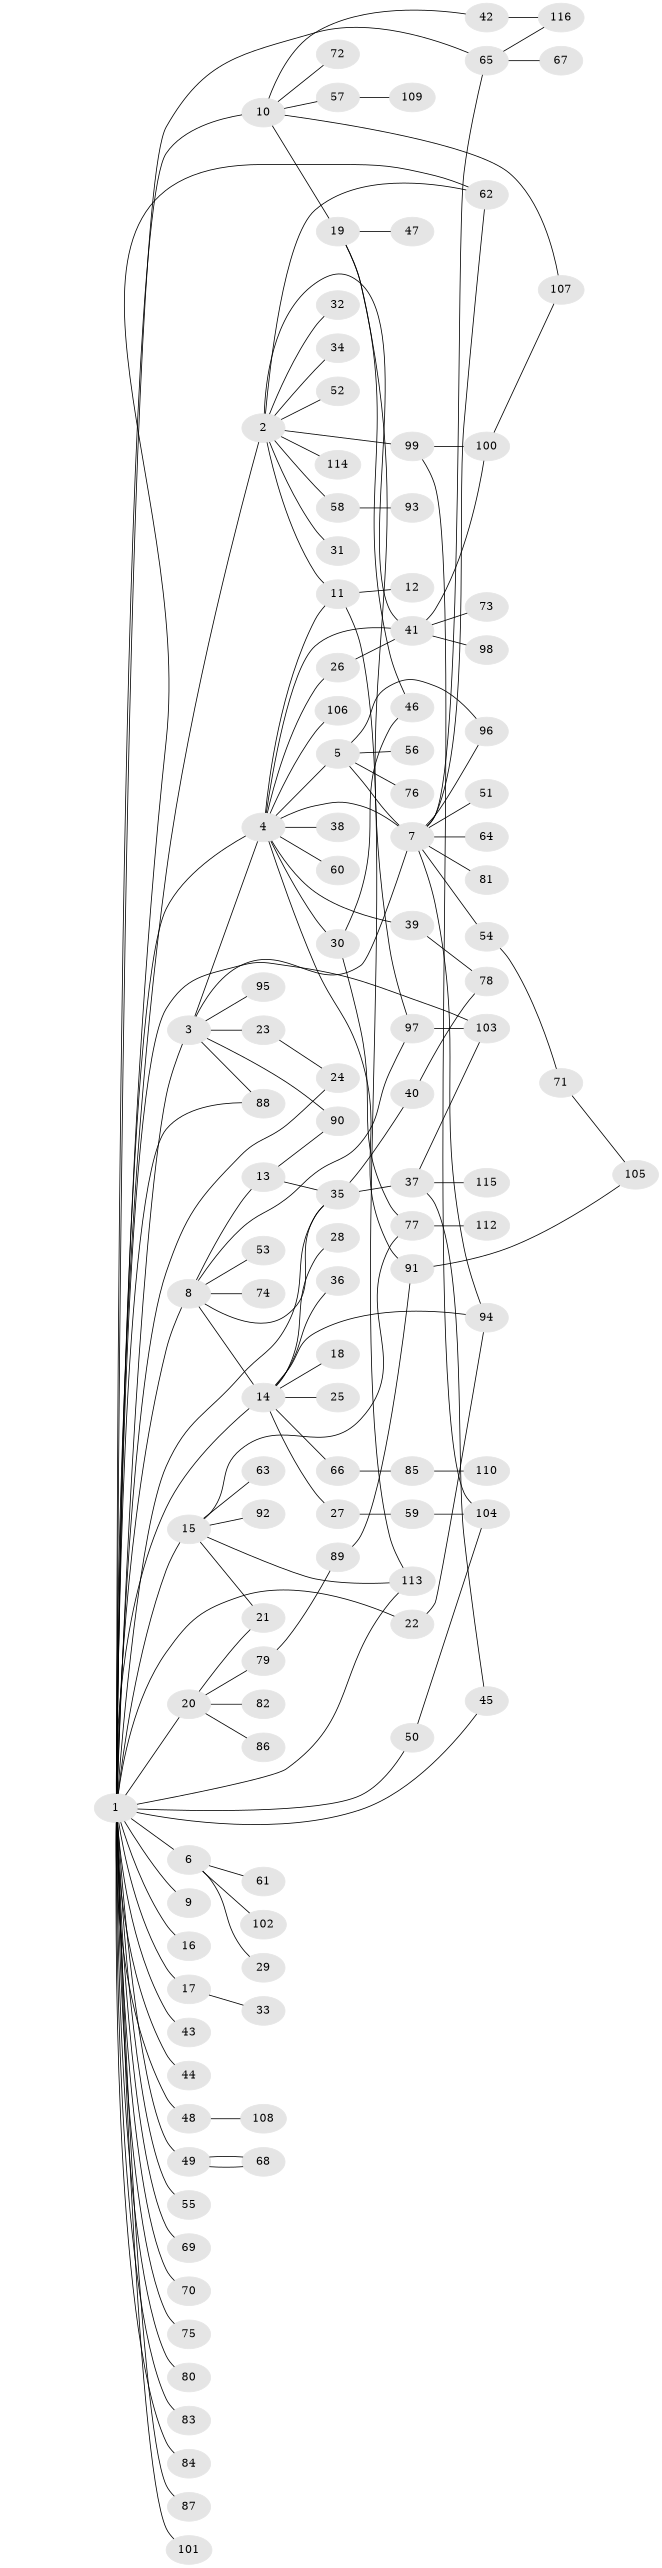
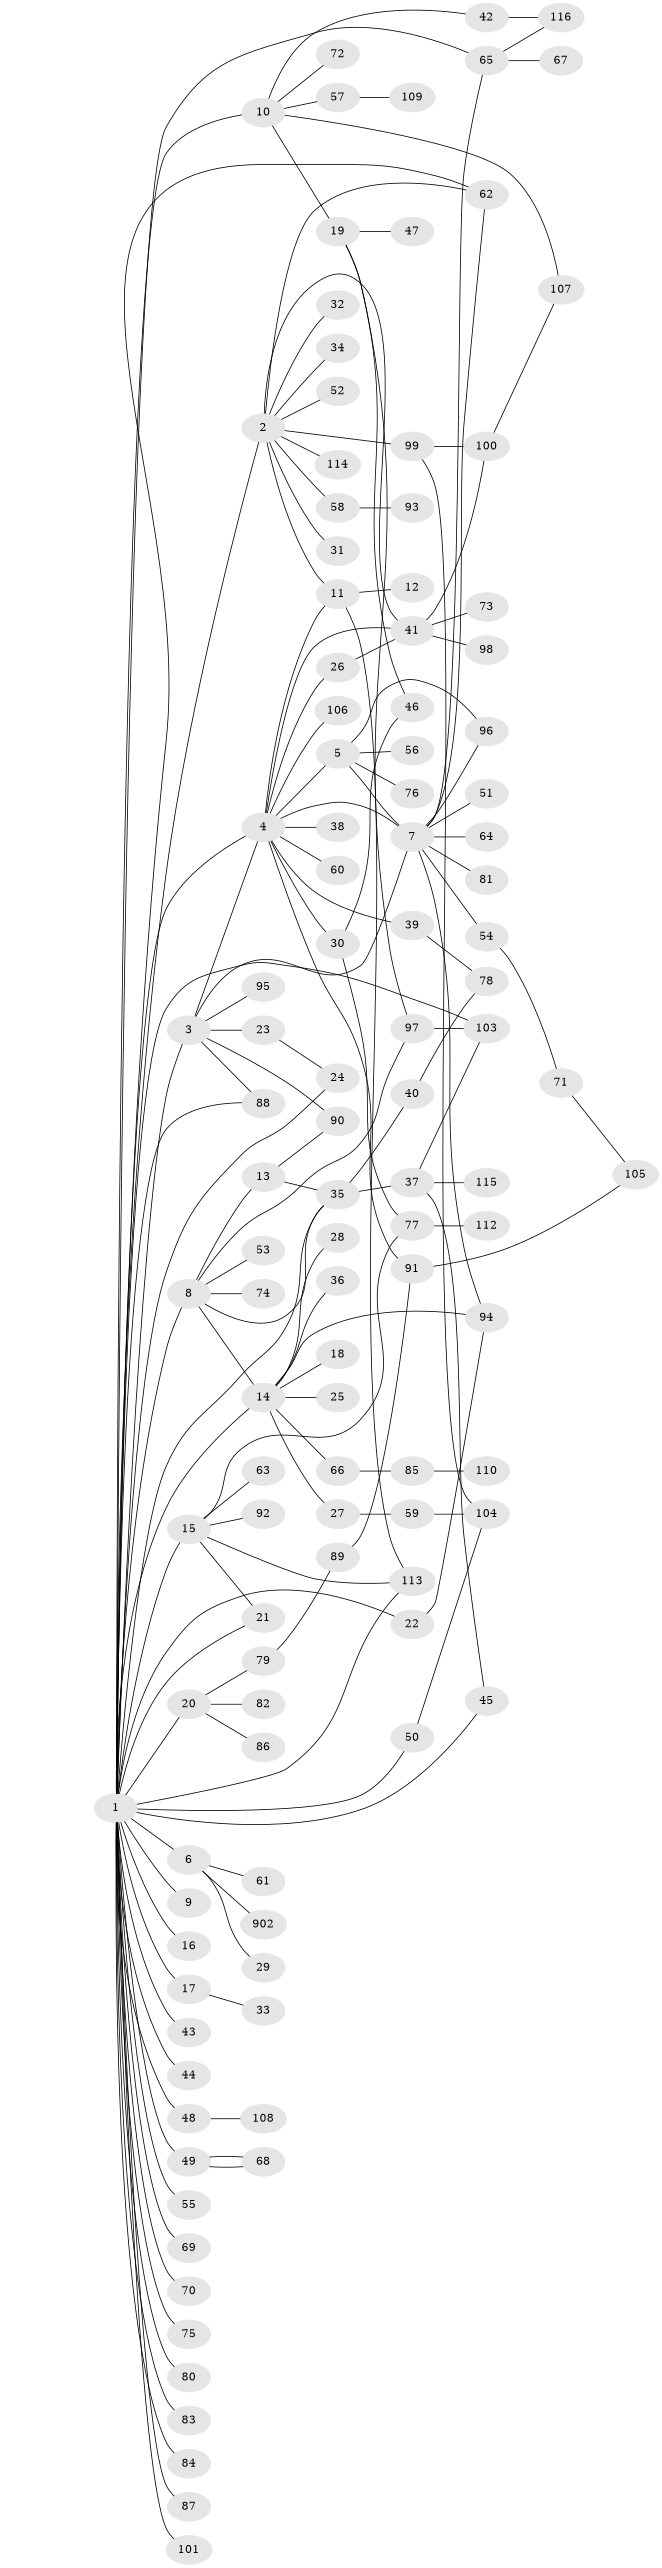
edge "21" -- "20": now "21" -- "1"
node "102": label "102" -> "902"
